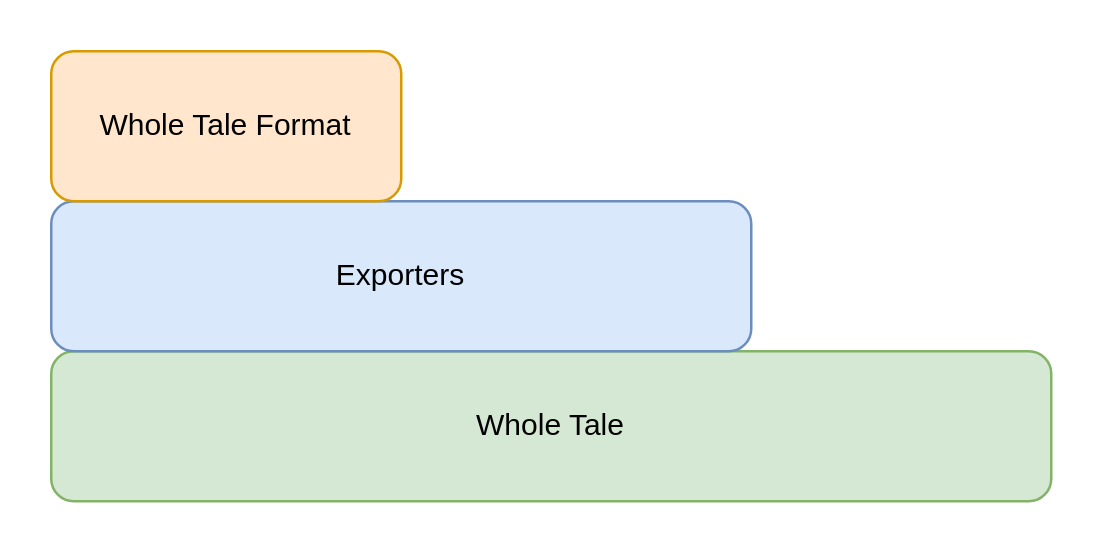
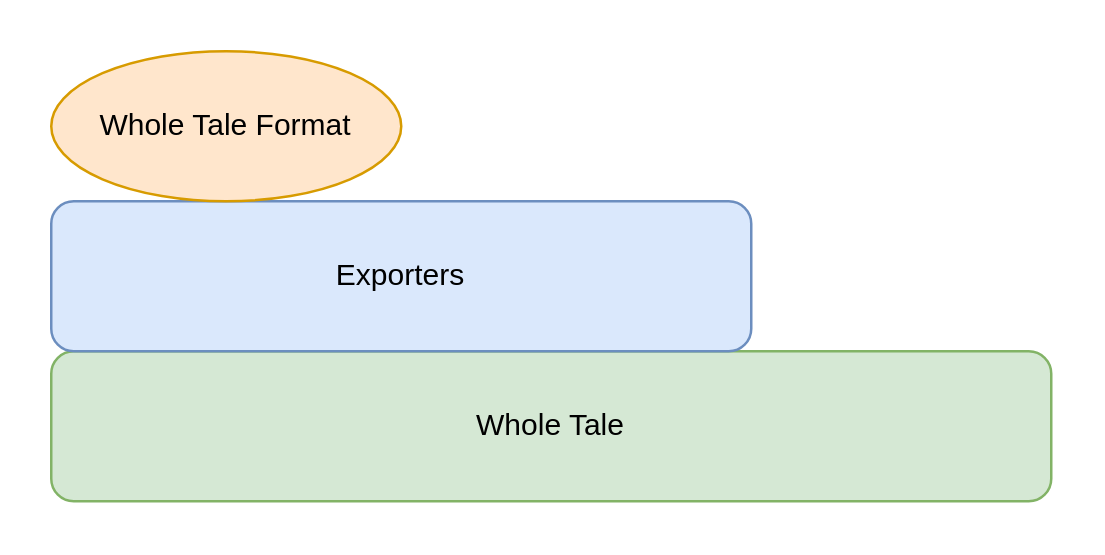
node "Whole Tale Format": shape rounded rectangle -> ellipse
